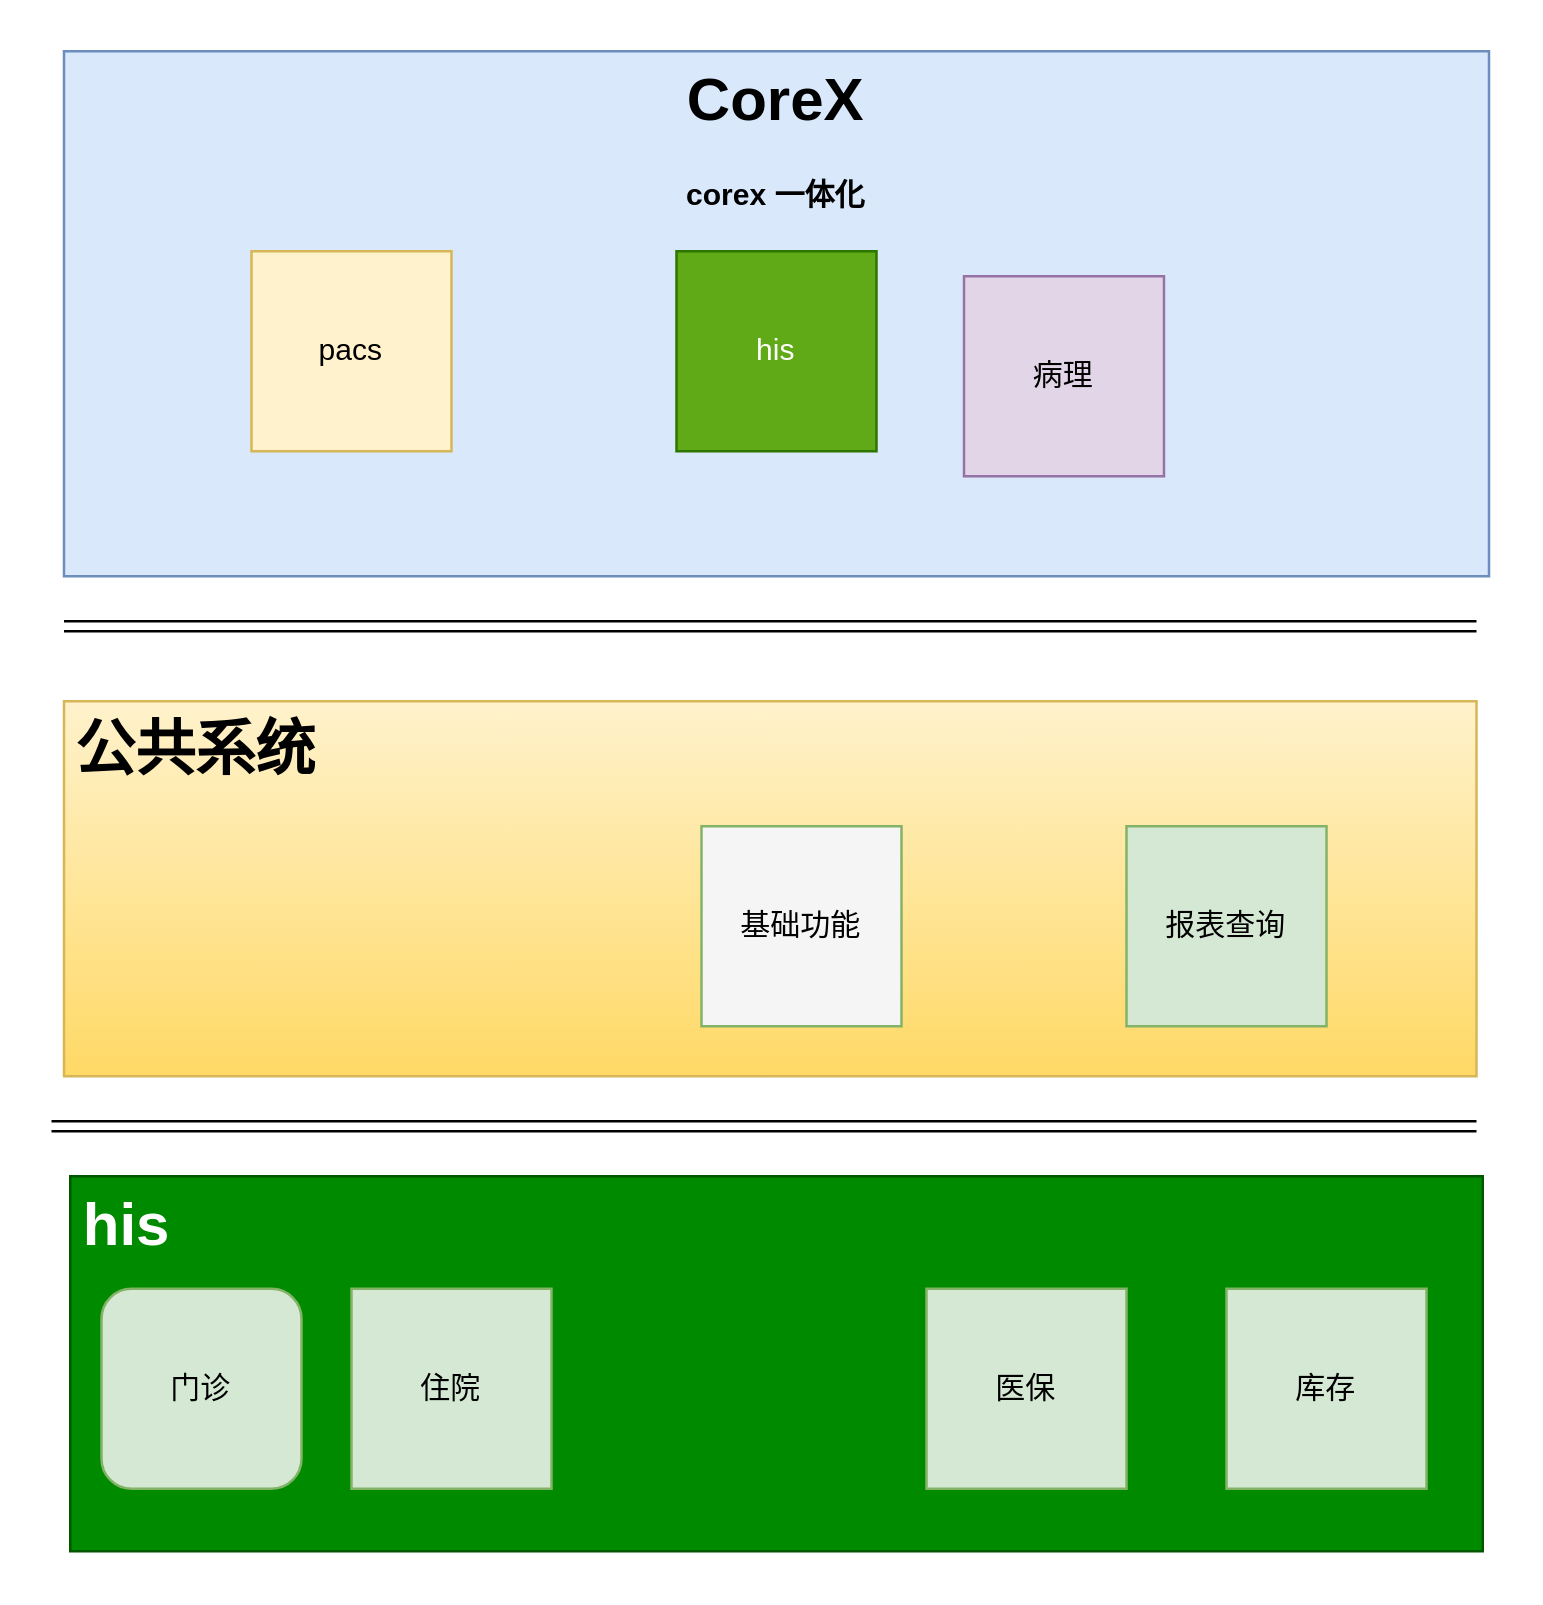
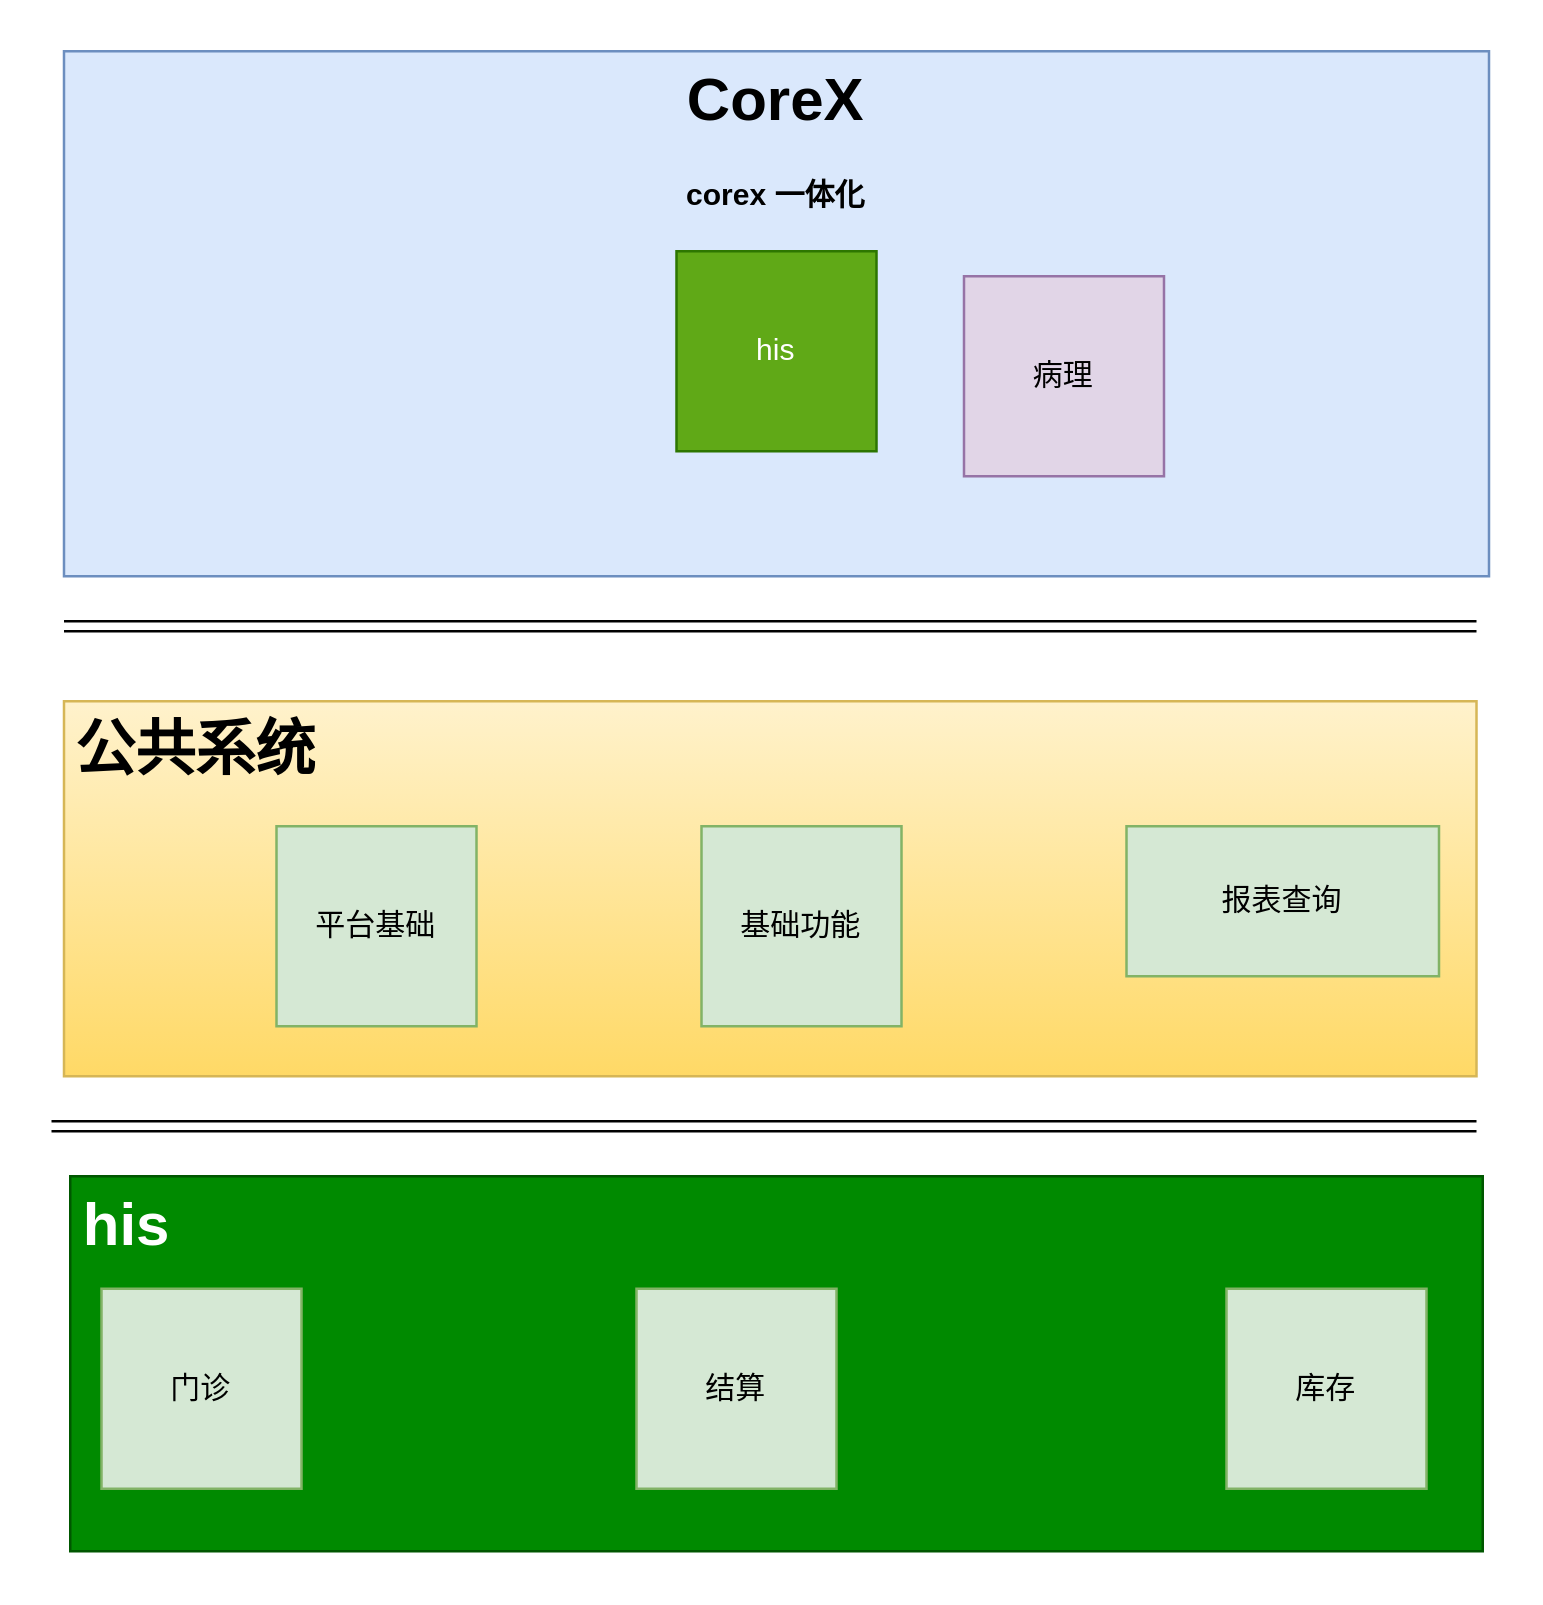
node "pacs": removed
node "平台基础": added
node "基础功能": fillcolor #f5f5f5 -> #d5e8d4
node "报表查询": size 200x200 -> 313x150
node "门诊": shape rounded rectangle -> rectangle
node "住院": removed
node "结算": added
node "医保": removed
